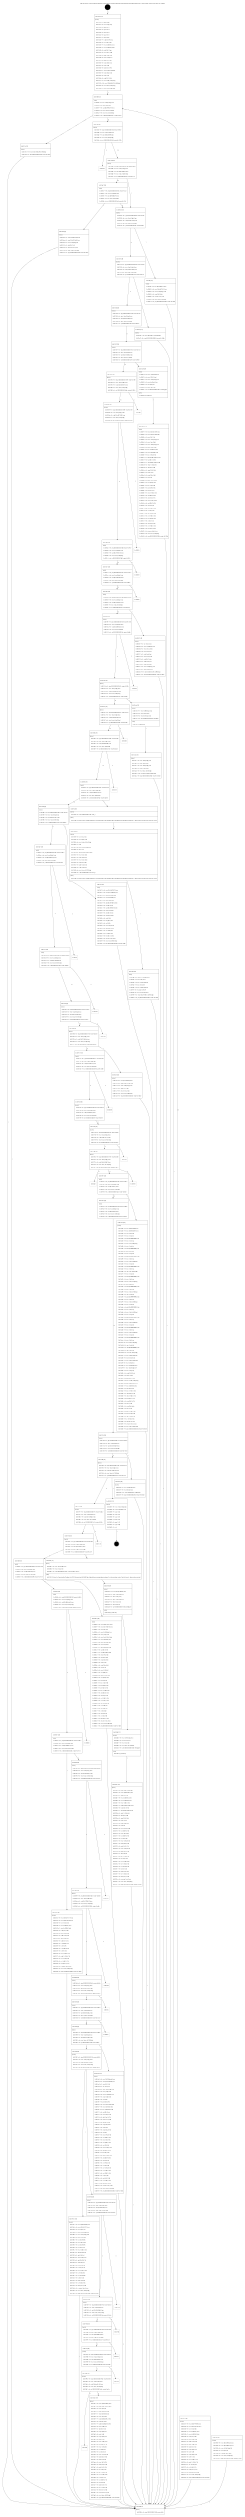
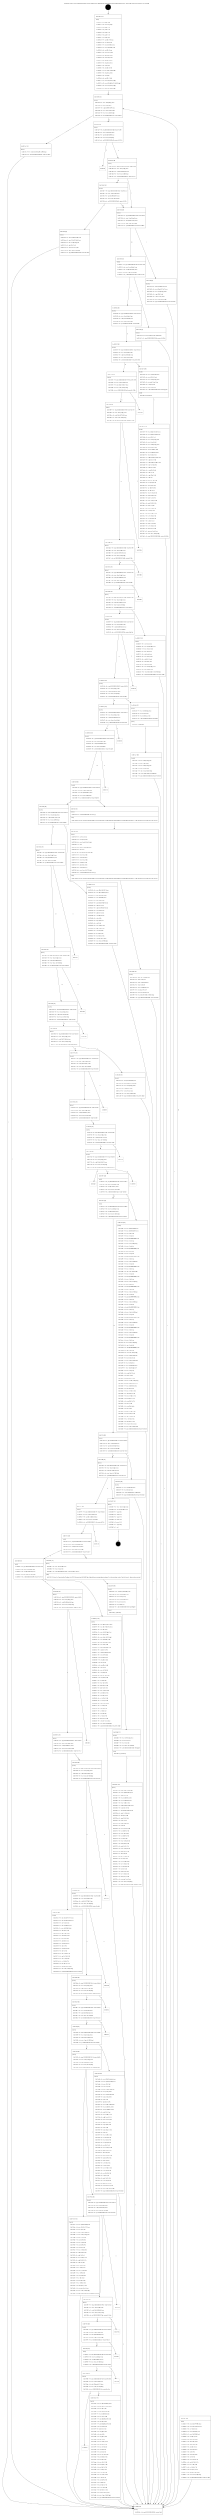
node "0x401f86 [30]": removed
